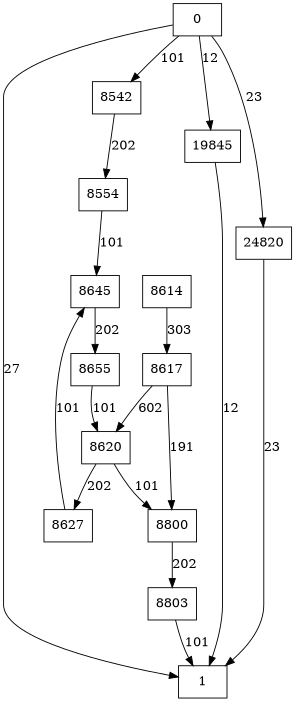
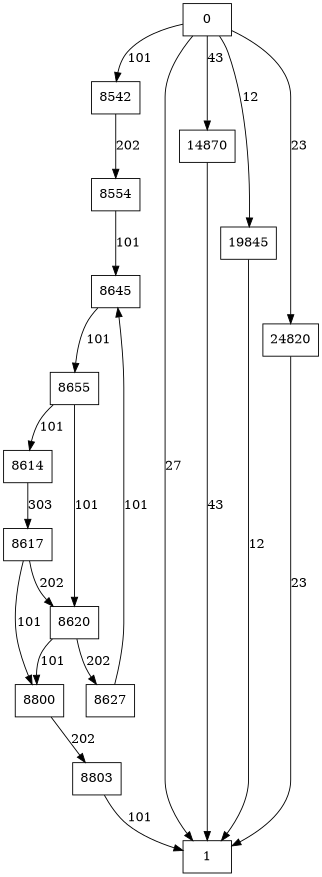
node "14870": added
edge "8645" -> "8655": label "202" -> "101"
edge "8617" -> "8620": label "602" -> "202"
edge "8655" -> "8614": added, label "101"
edge "8617" -> "8800": label "191" -> "101"
